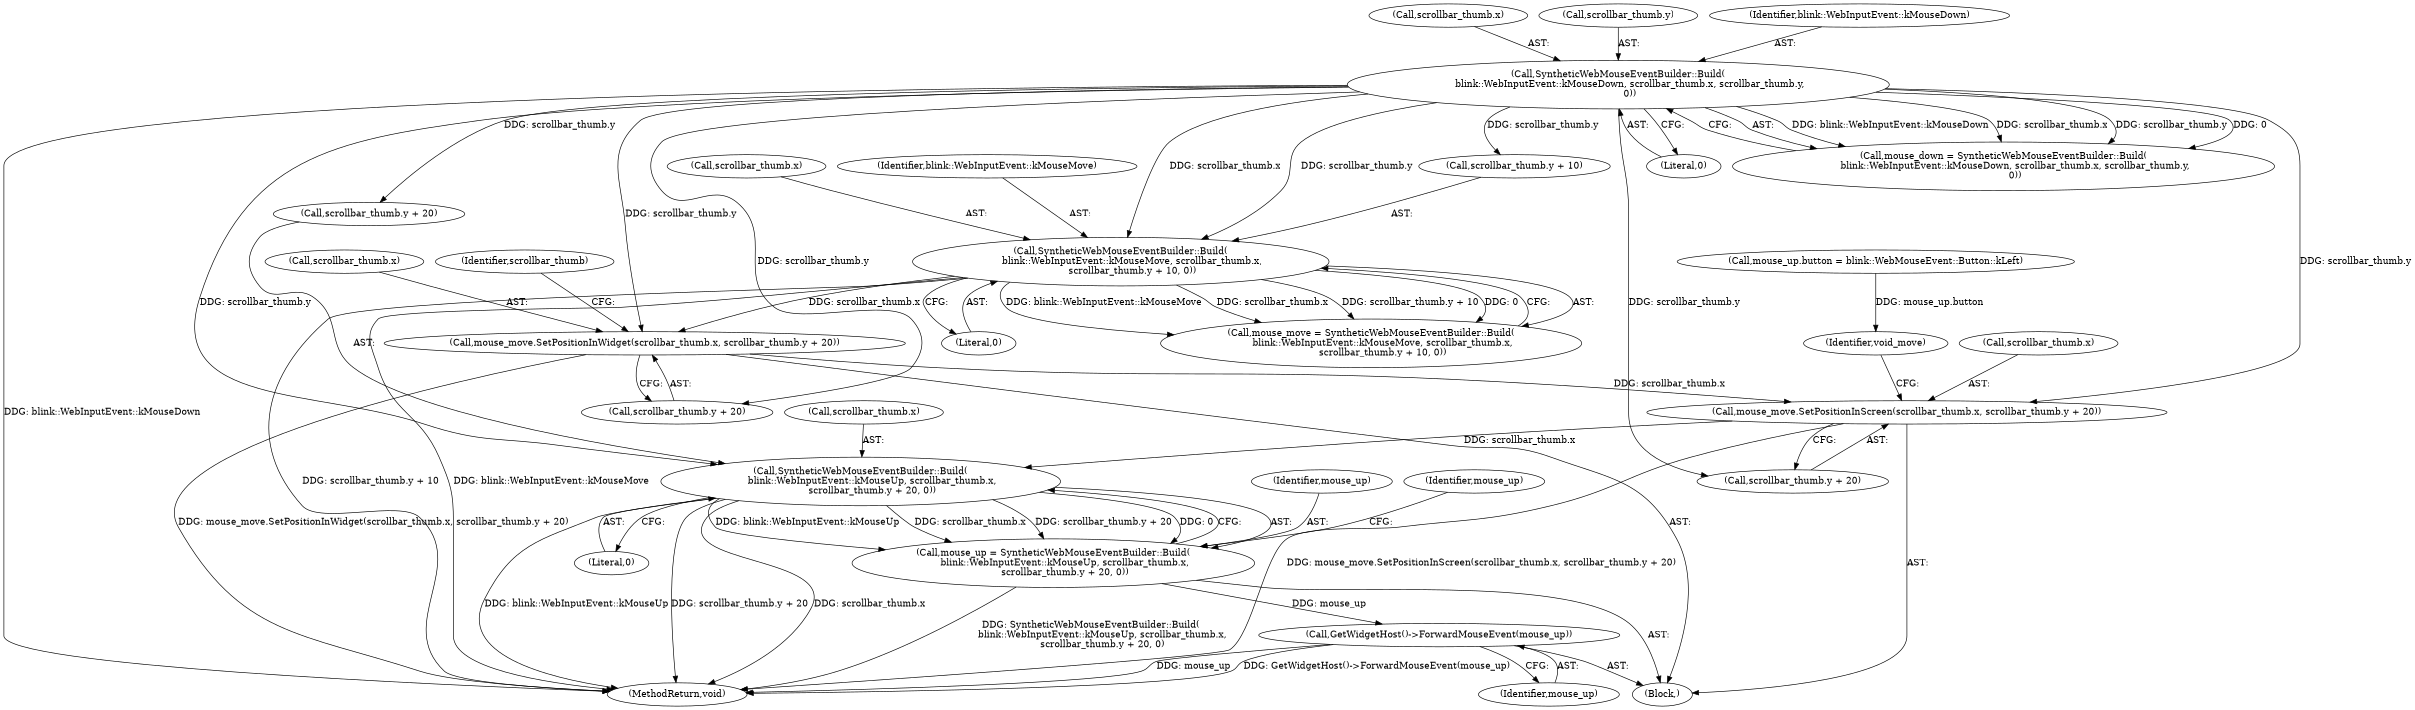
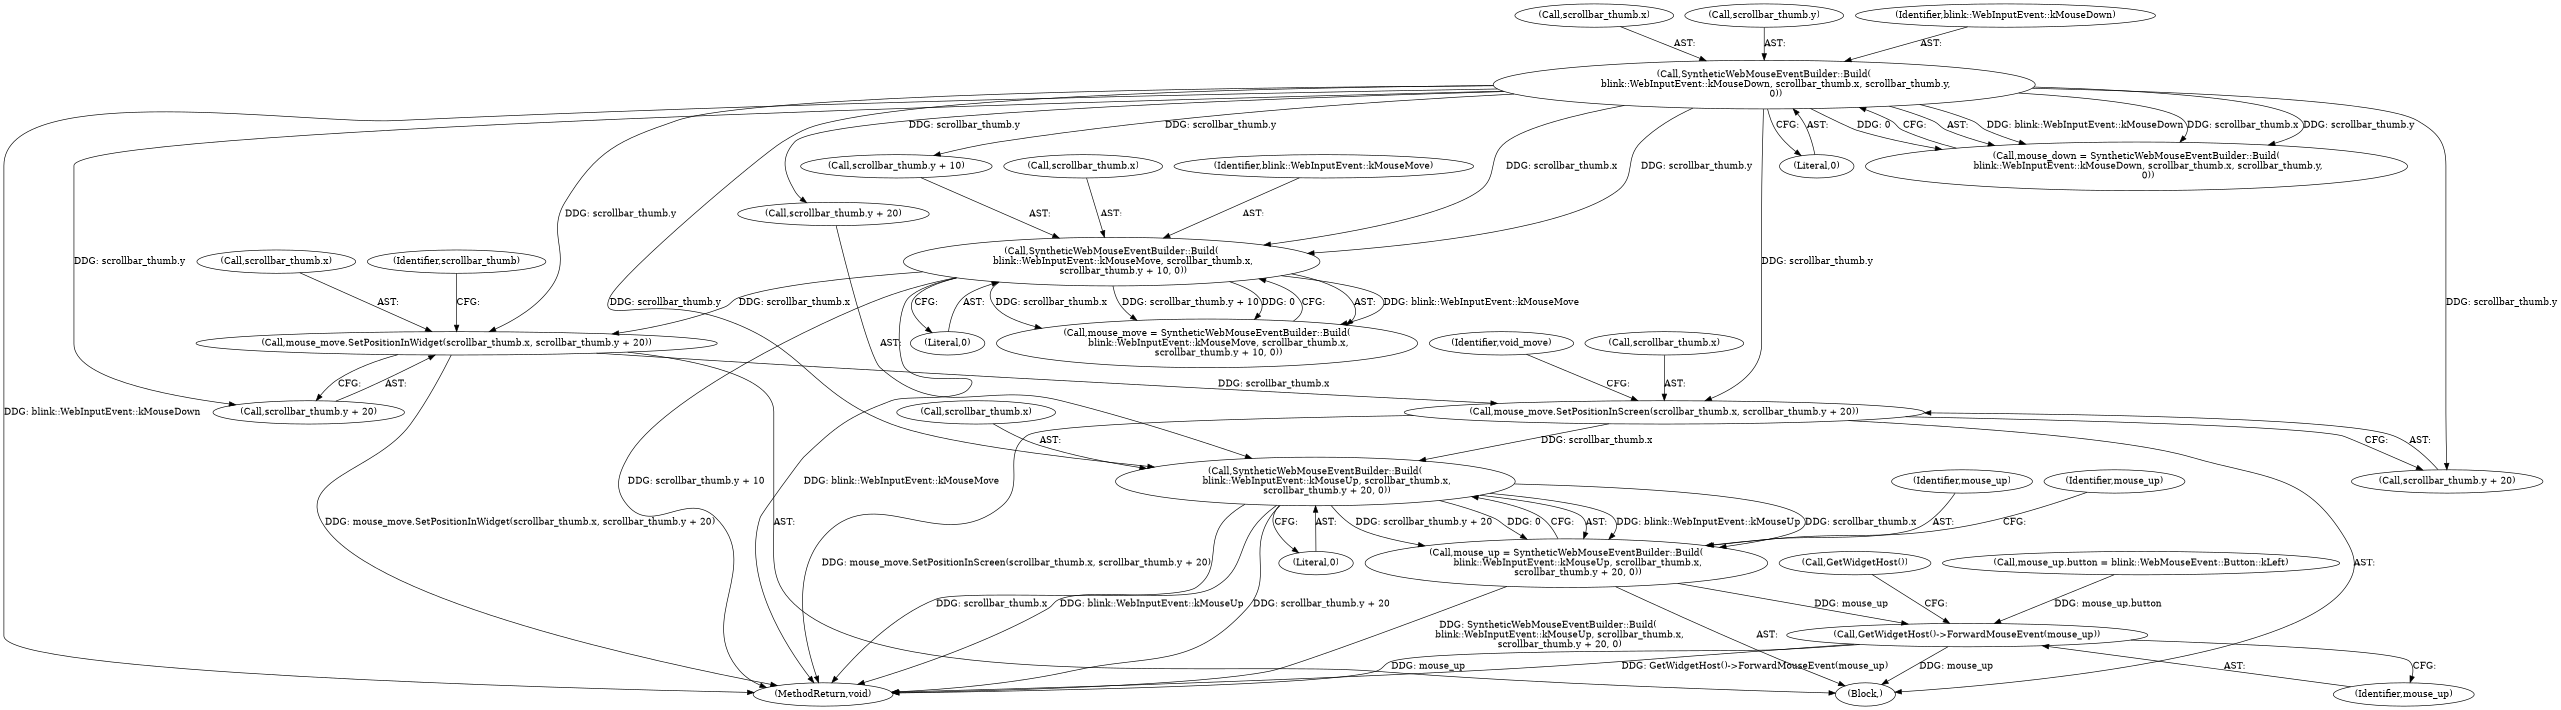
edge "(Call,mouse_up.button = blink::WebMouseEvent::Button::kLeft)" -> "(Identifier,void_move)": now "(Call,mouse_up.button = blink::WebMouseEvent::Button::kLeft)" -> "(Call,GetWidgetHost()->ForwardMouseEvent(mouse_up))"
node "(Call,GetWidgetHost())": added
edge "(Call,GetWidgetHost()->ForwardMouseEvent(mouse_up))" -> "(Block,)": label "AST: " -> "DDG: mouse_up"
